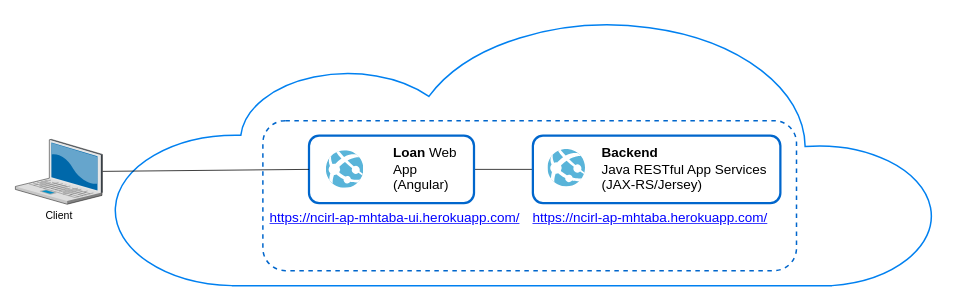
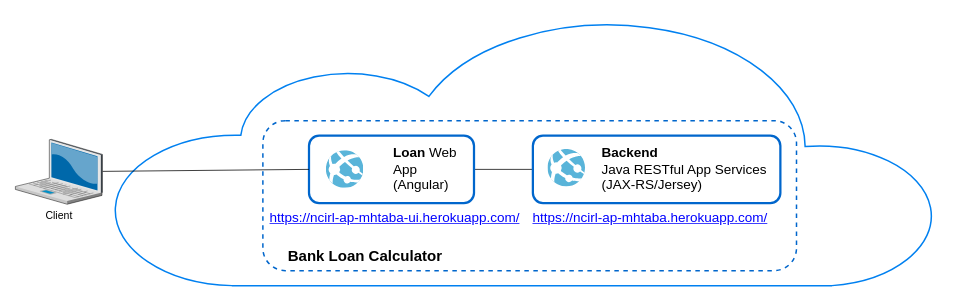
node "Bank Loan Calculator": added
